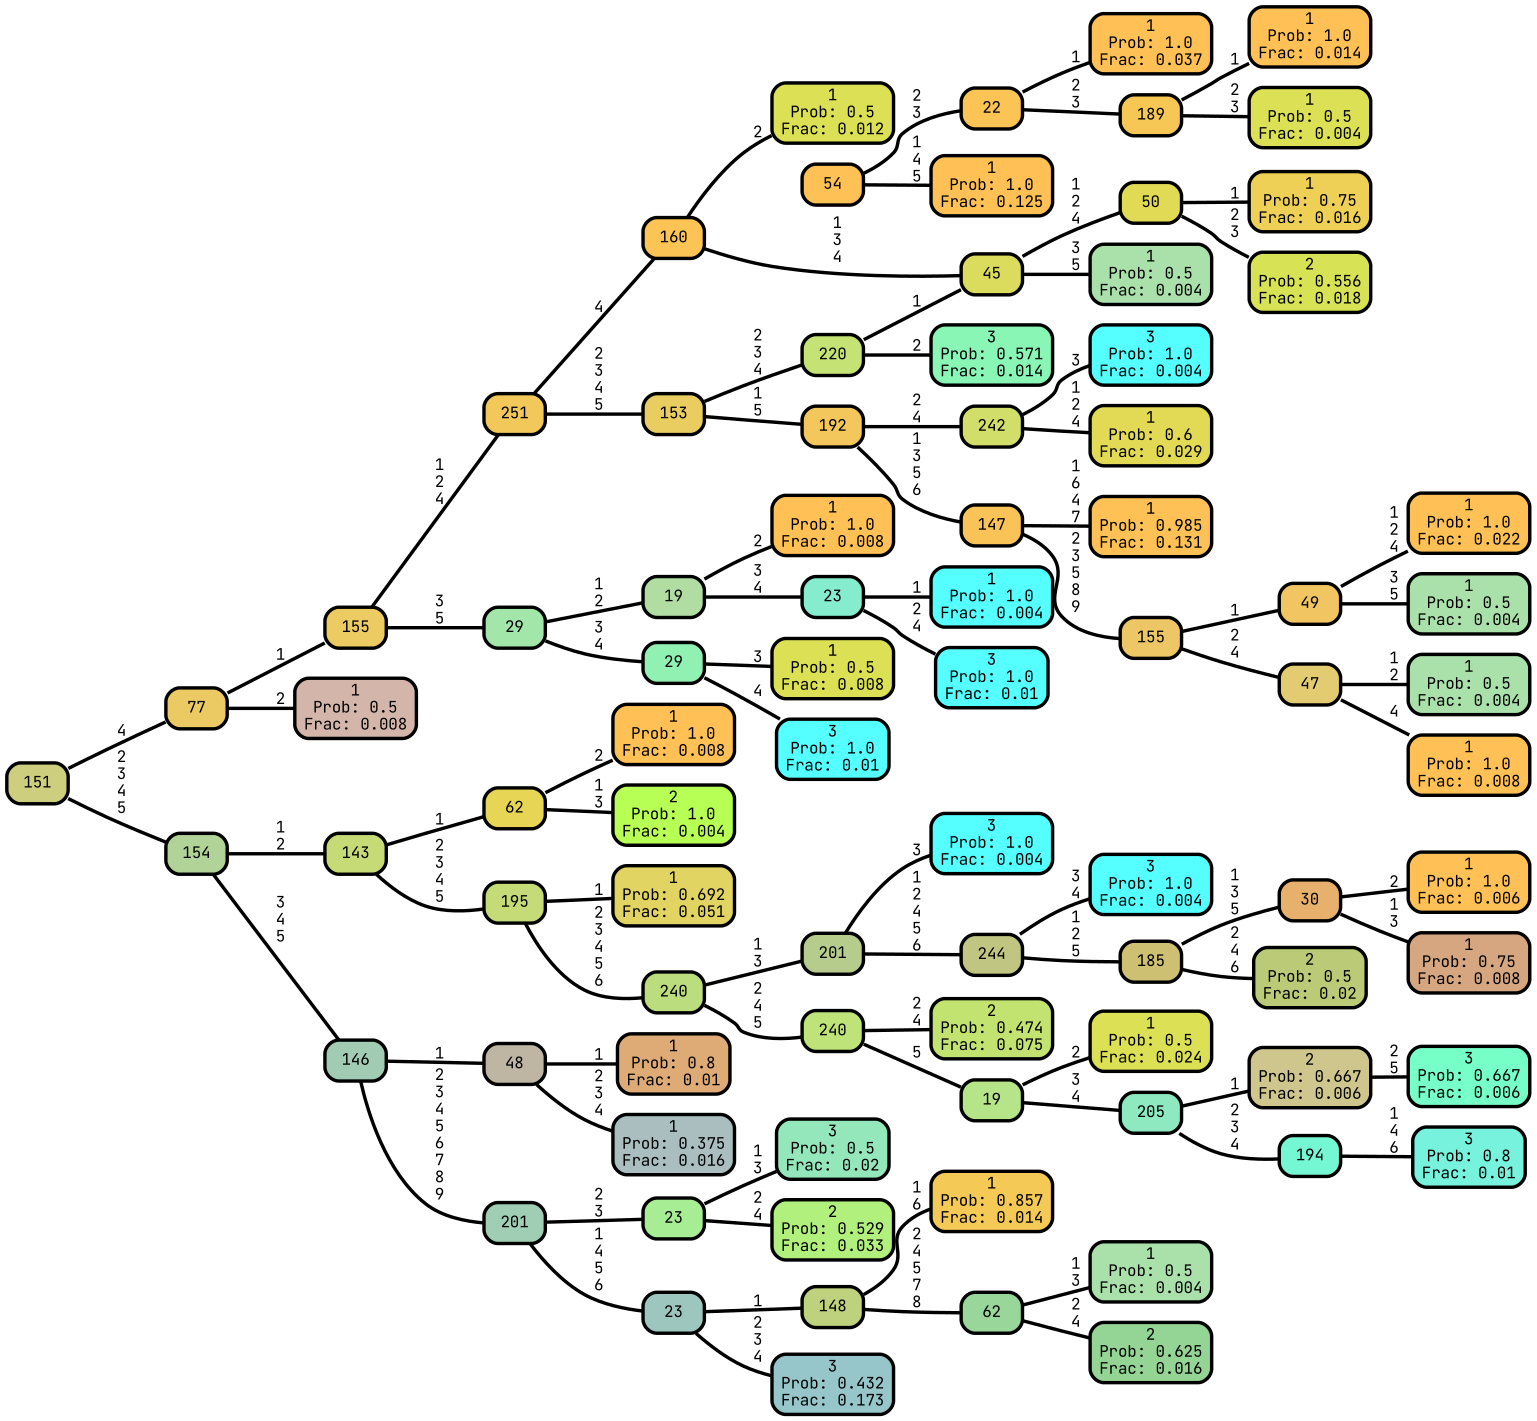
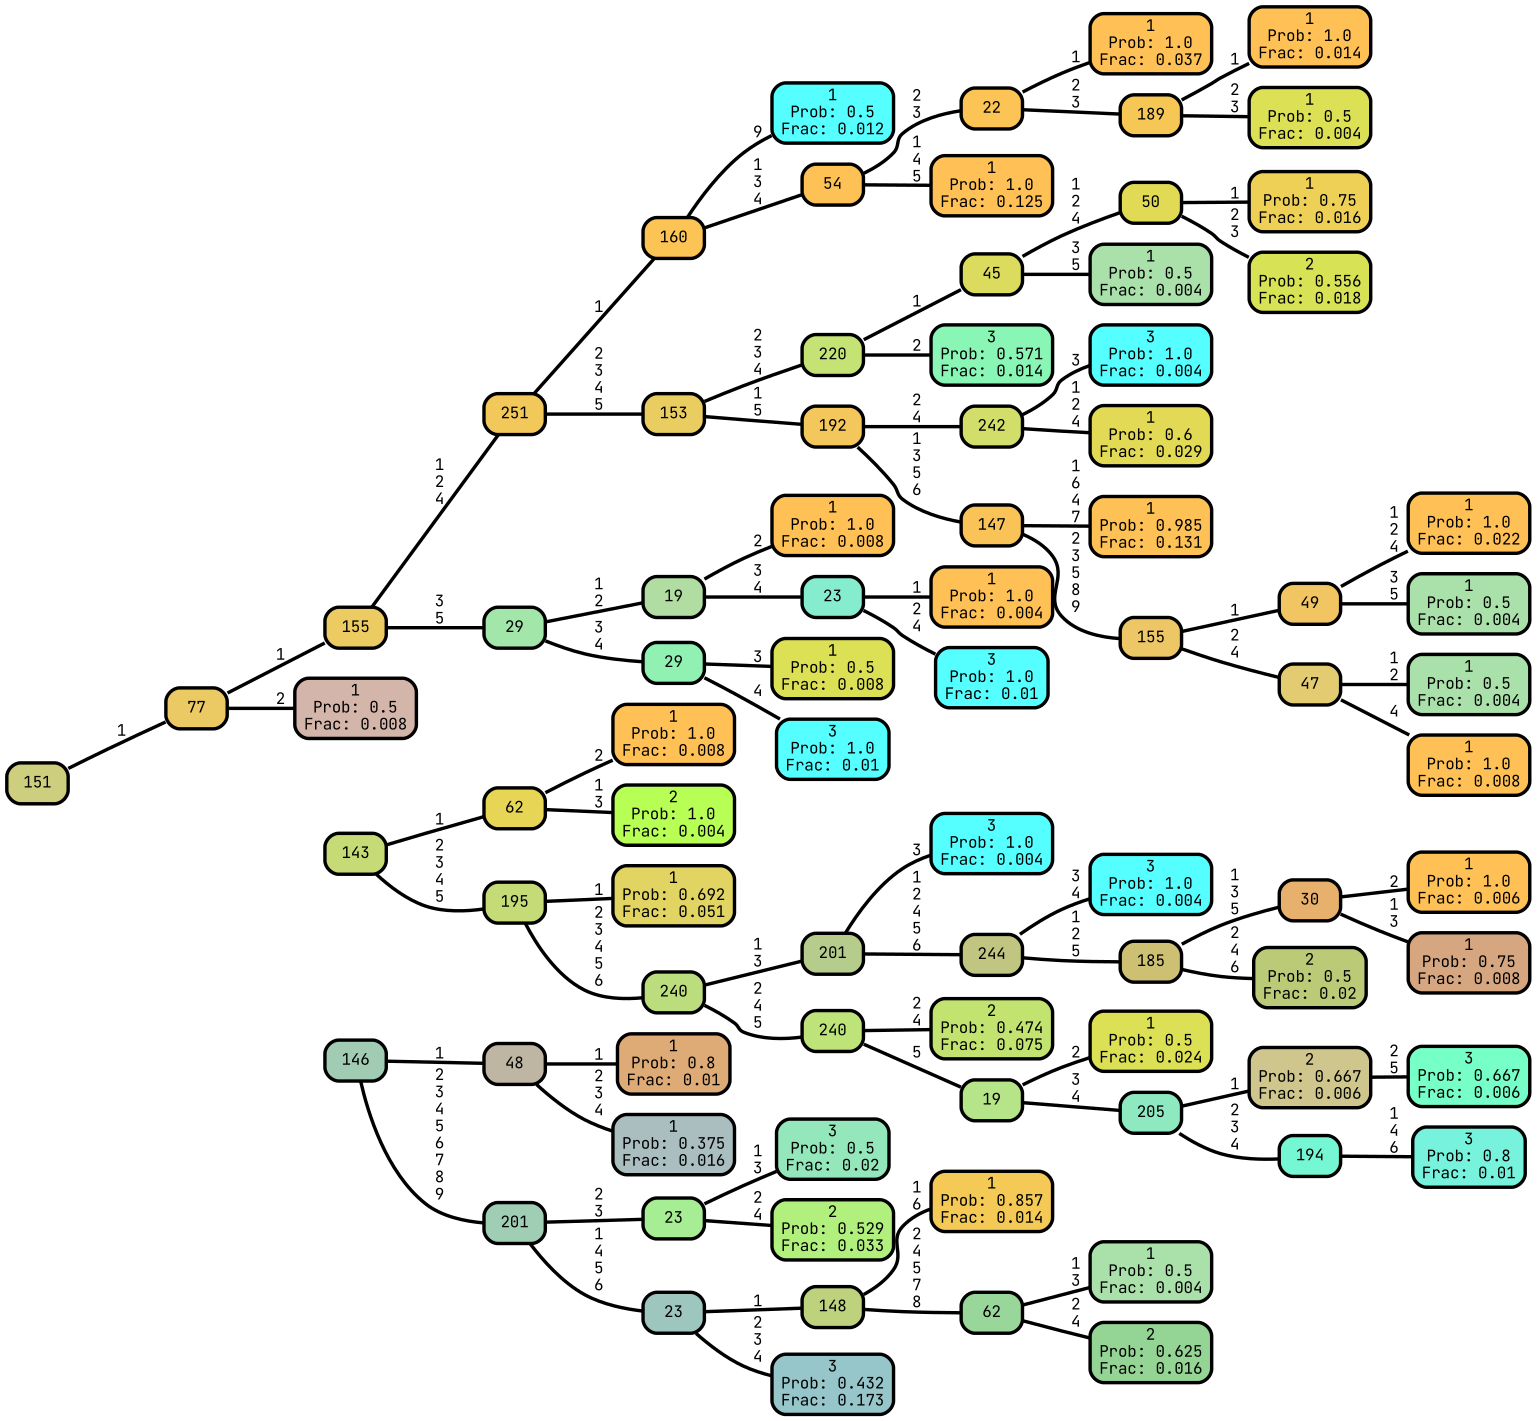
node "1 Prob: 0.5 Frac: 0.012": fillcolor #dbe055 -> #55ffff
edge "1 Prob: 0.5 Frac: 0.012" -- "160": label " 2" -> " 9"
edge "160" -- "45": now "160" -- "54"
edge "160" -- "251": label " 4" -> " 1"
node "1 Prob: 1.0 Frac: 0.004": fillcolor #55ffff -> #ffc155
edge "77" -- "151": label " 4" -> " 1"
node "154": removed
